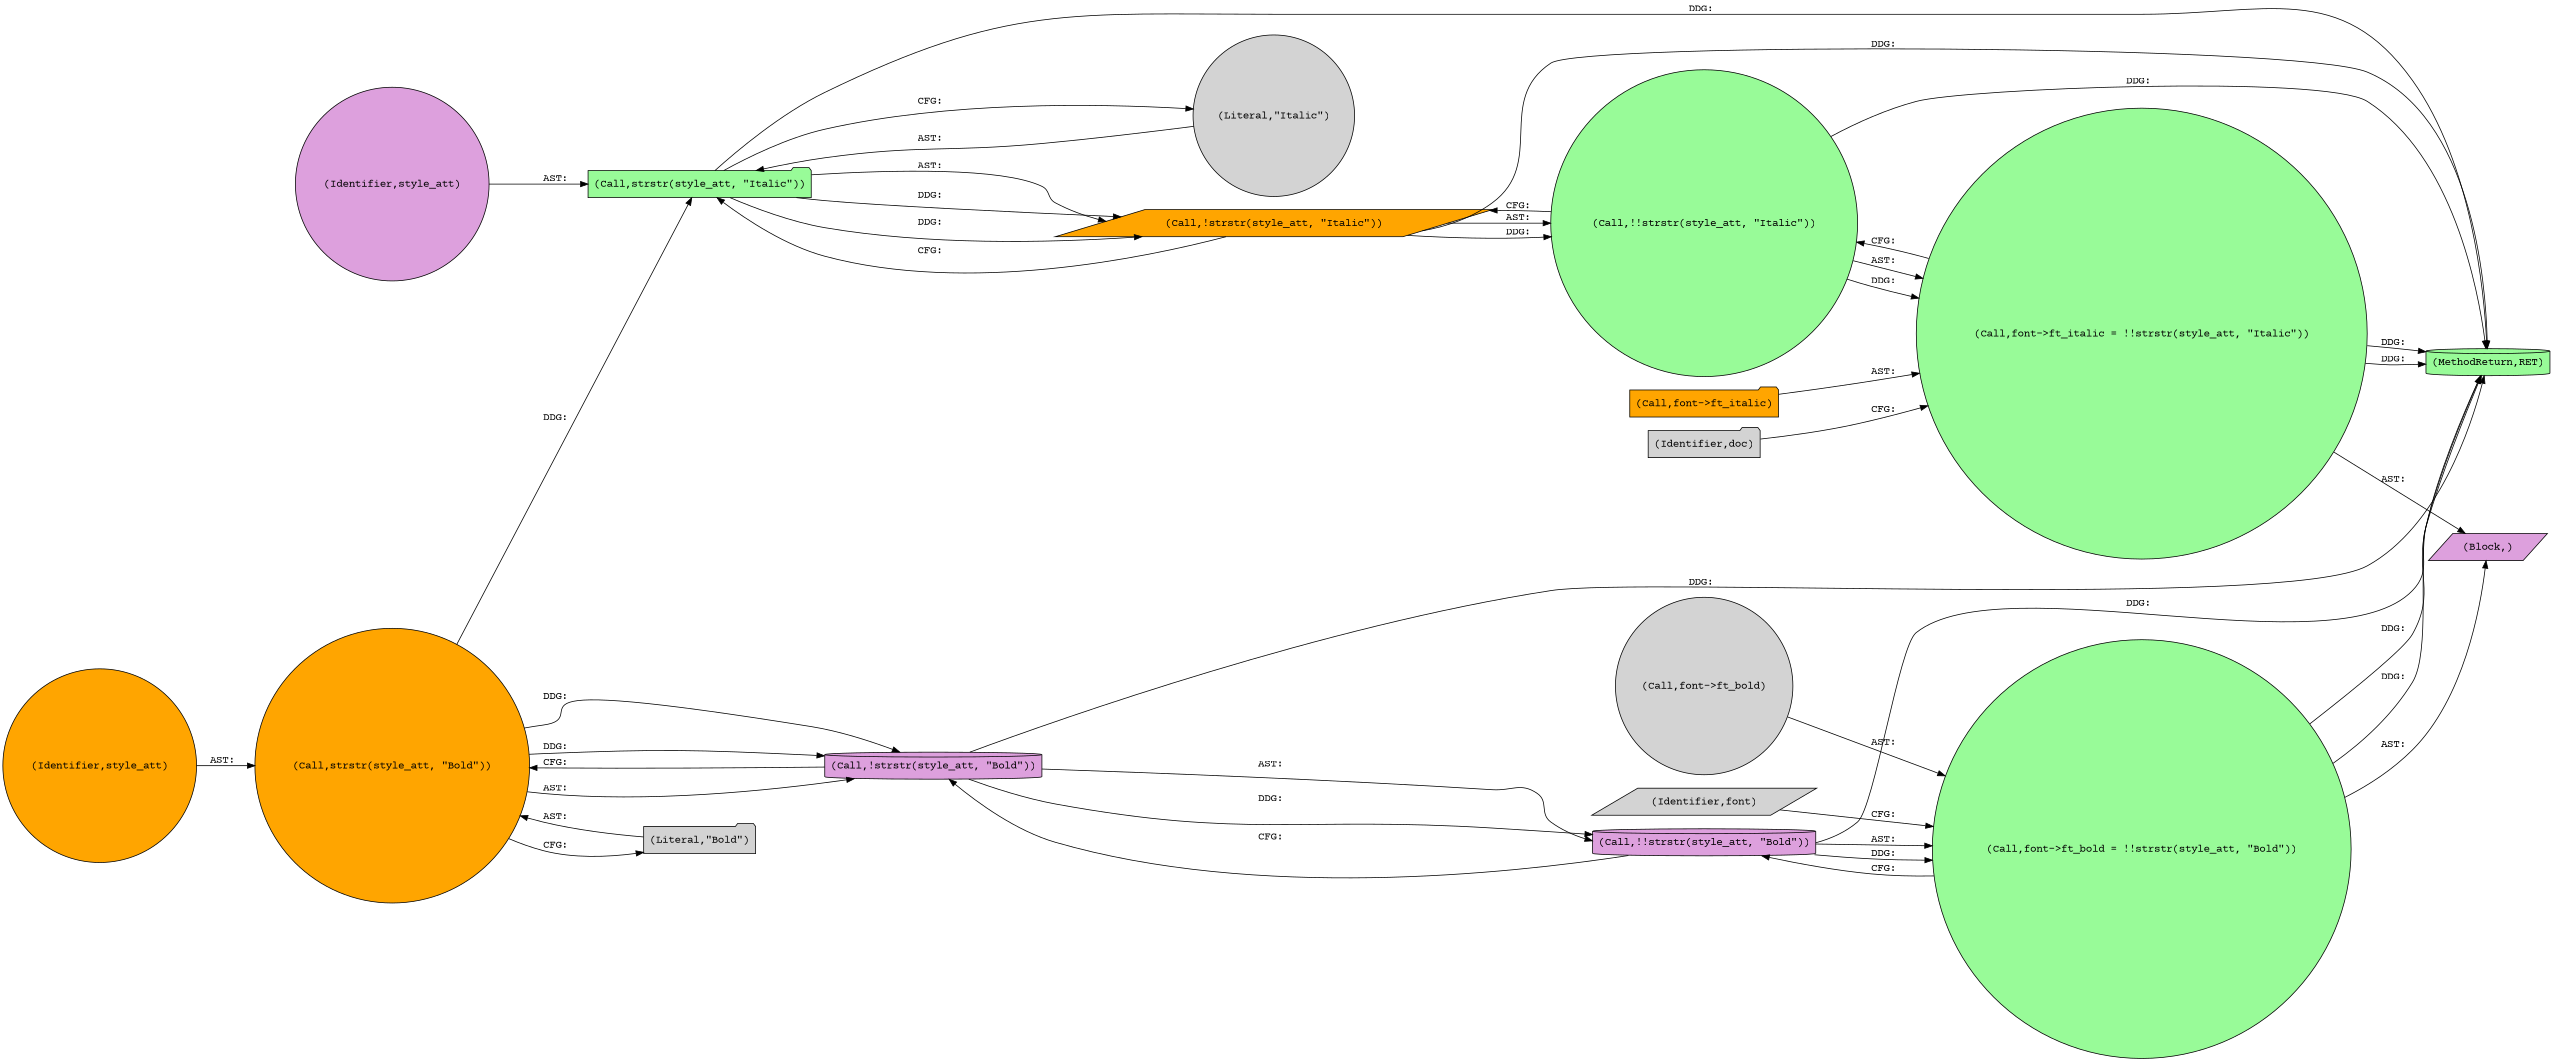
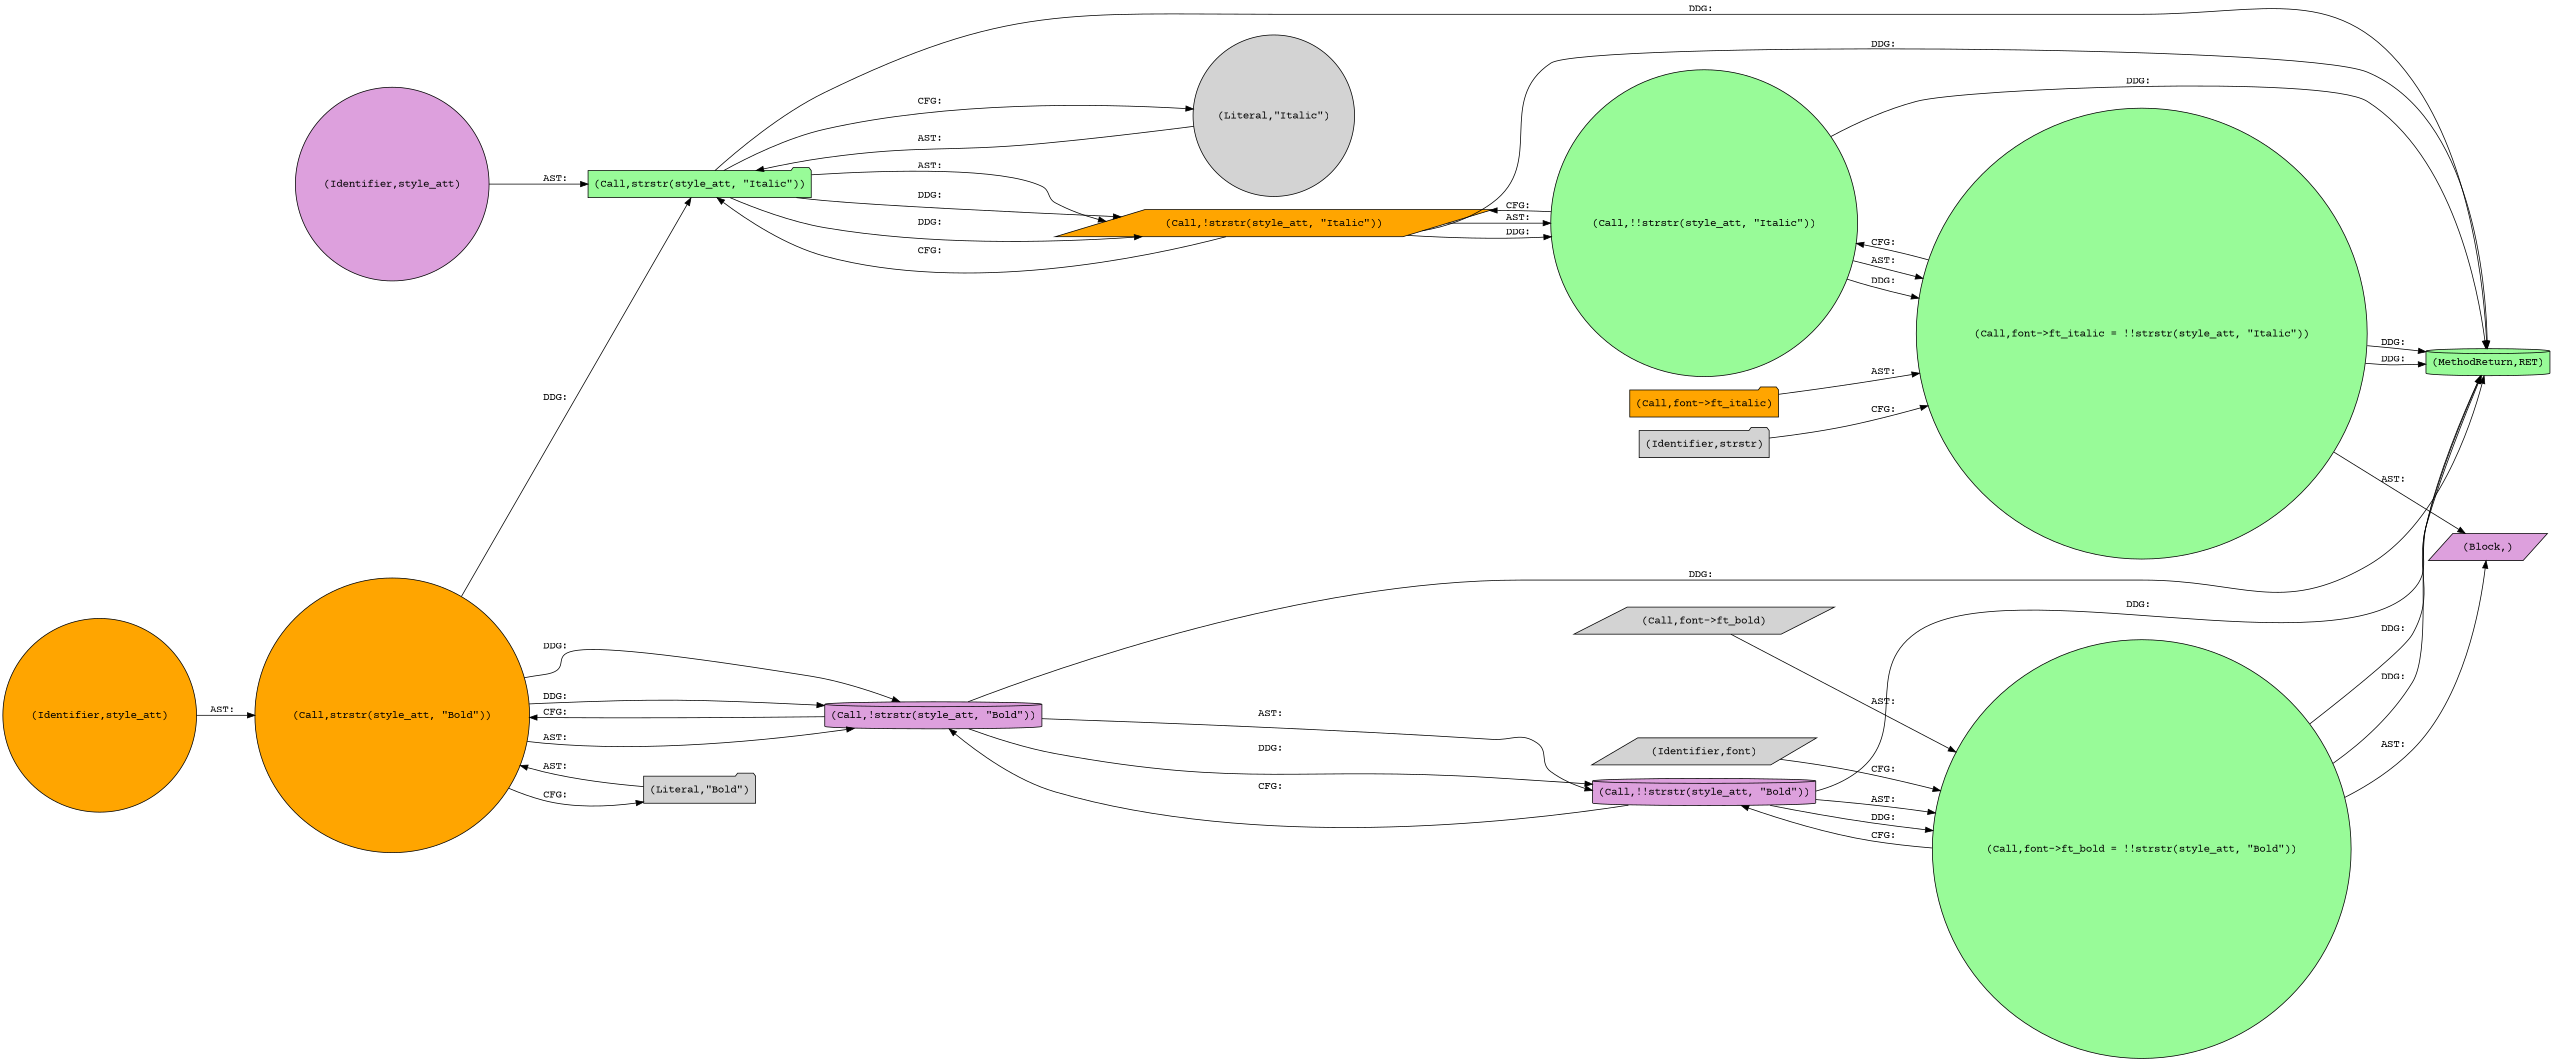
node "(Identifier,doc)": label "(Identifier,doc)" -> "(Identifier,strstr)"
node "(Call,font->ft_bold)": shape circle -> parallelogram
